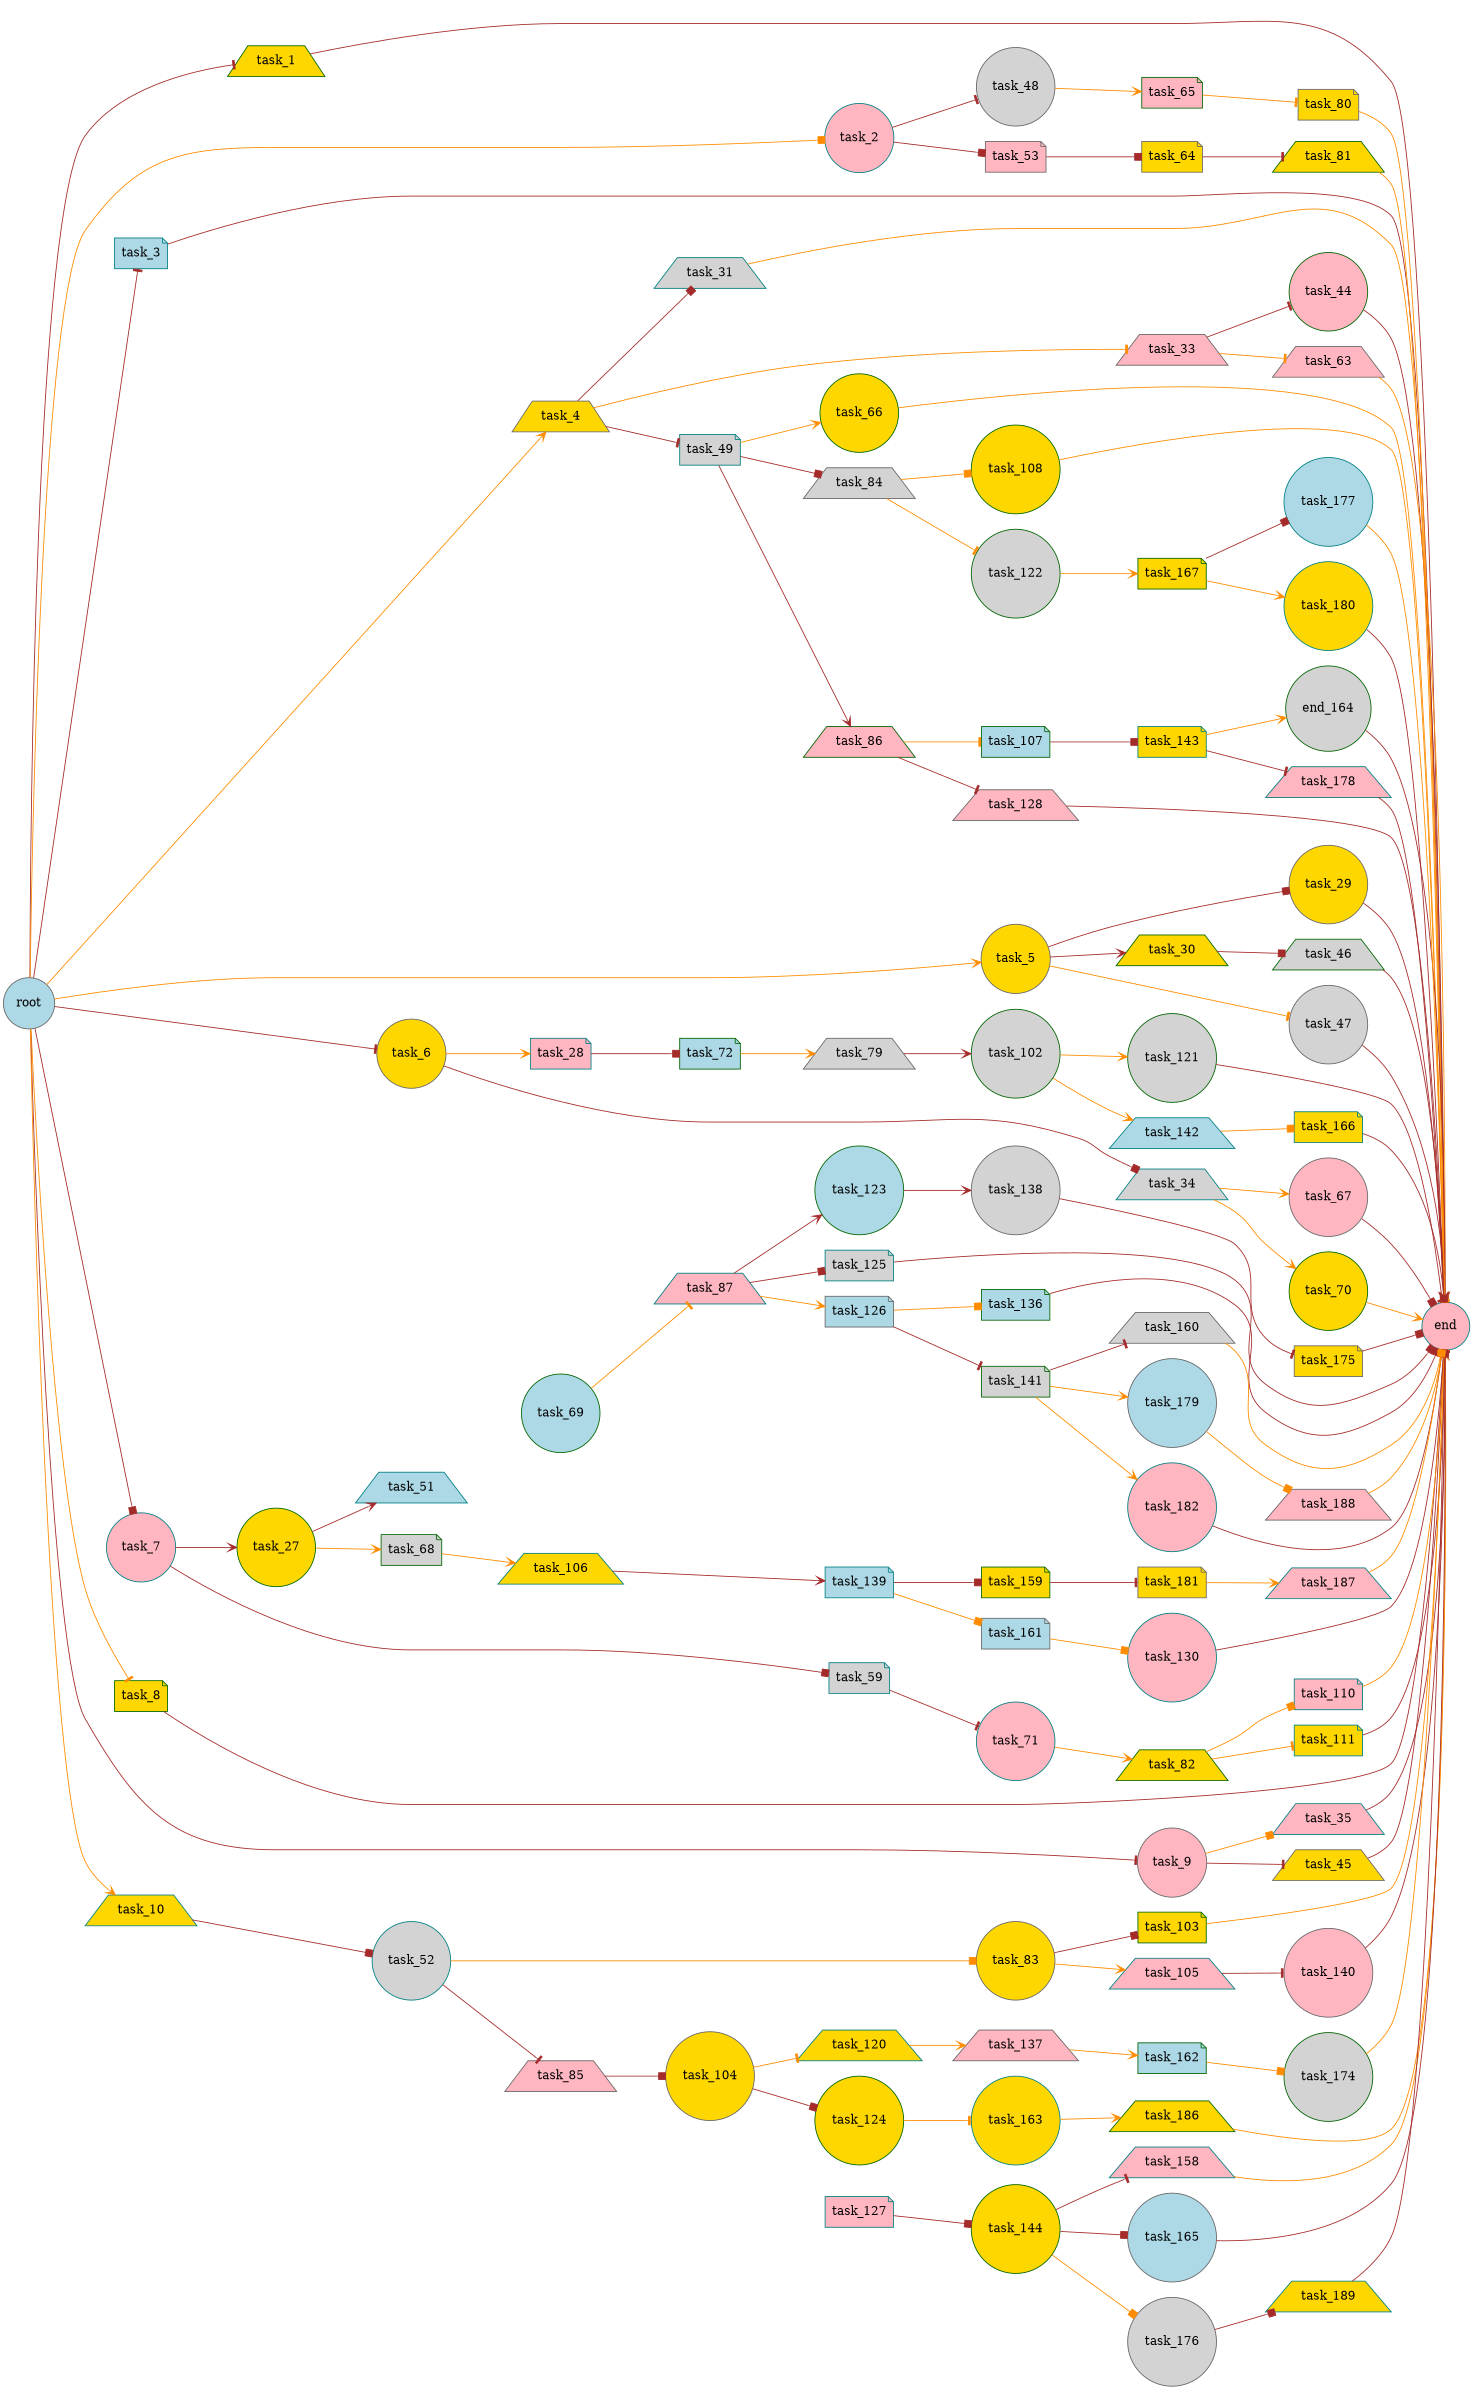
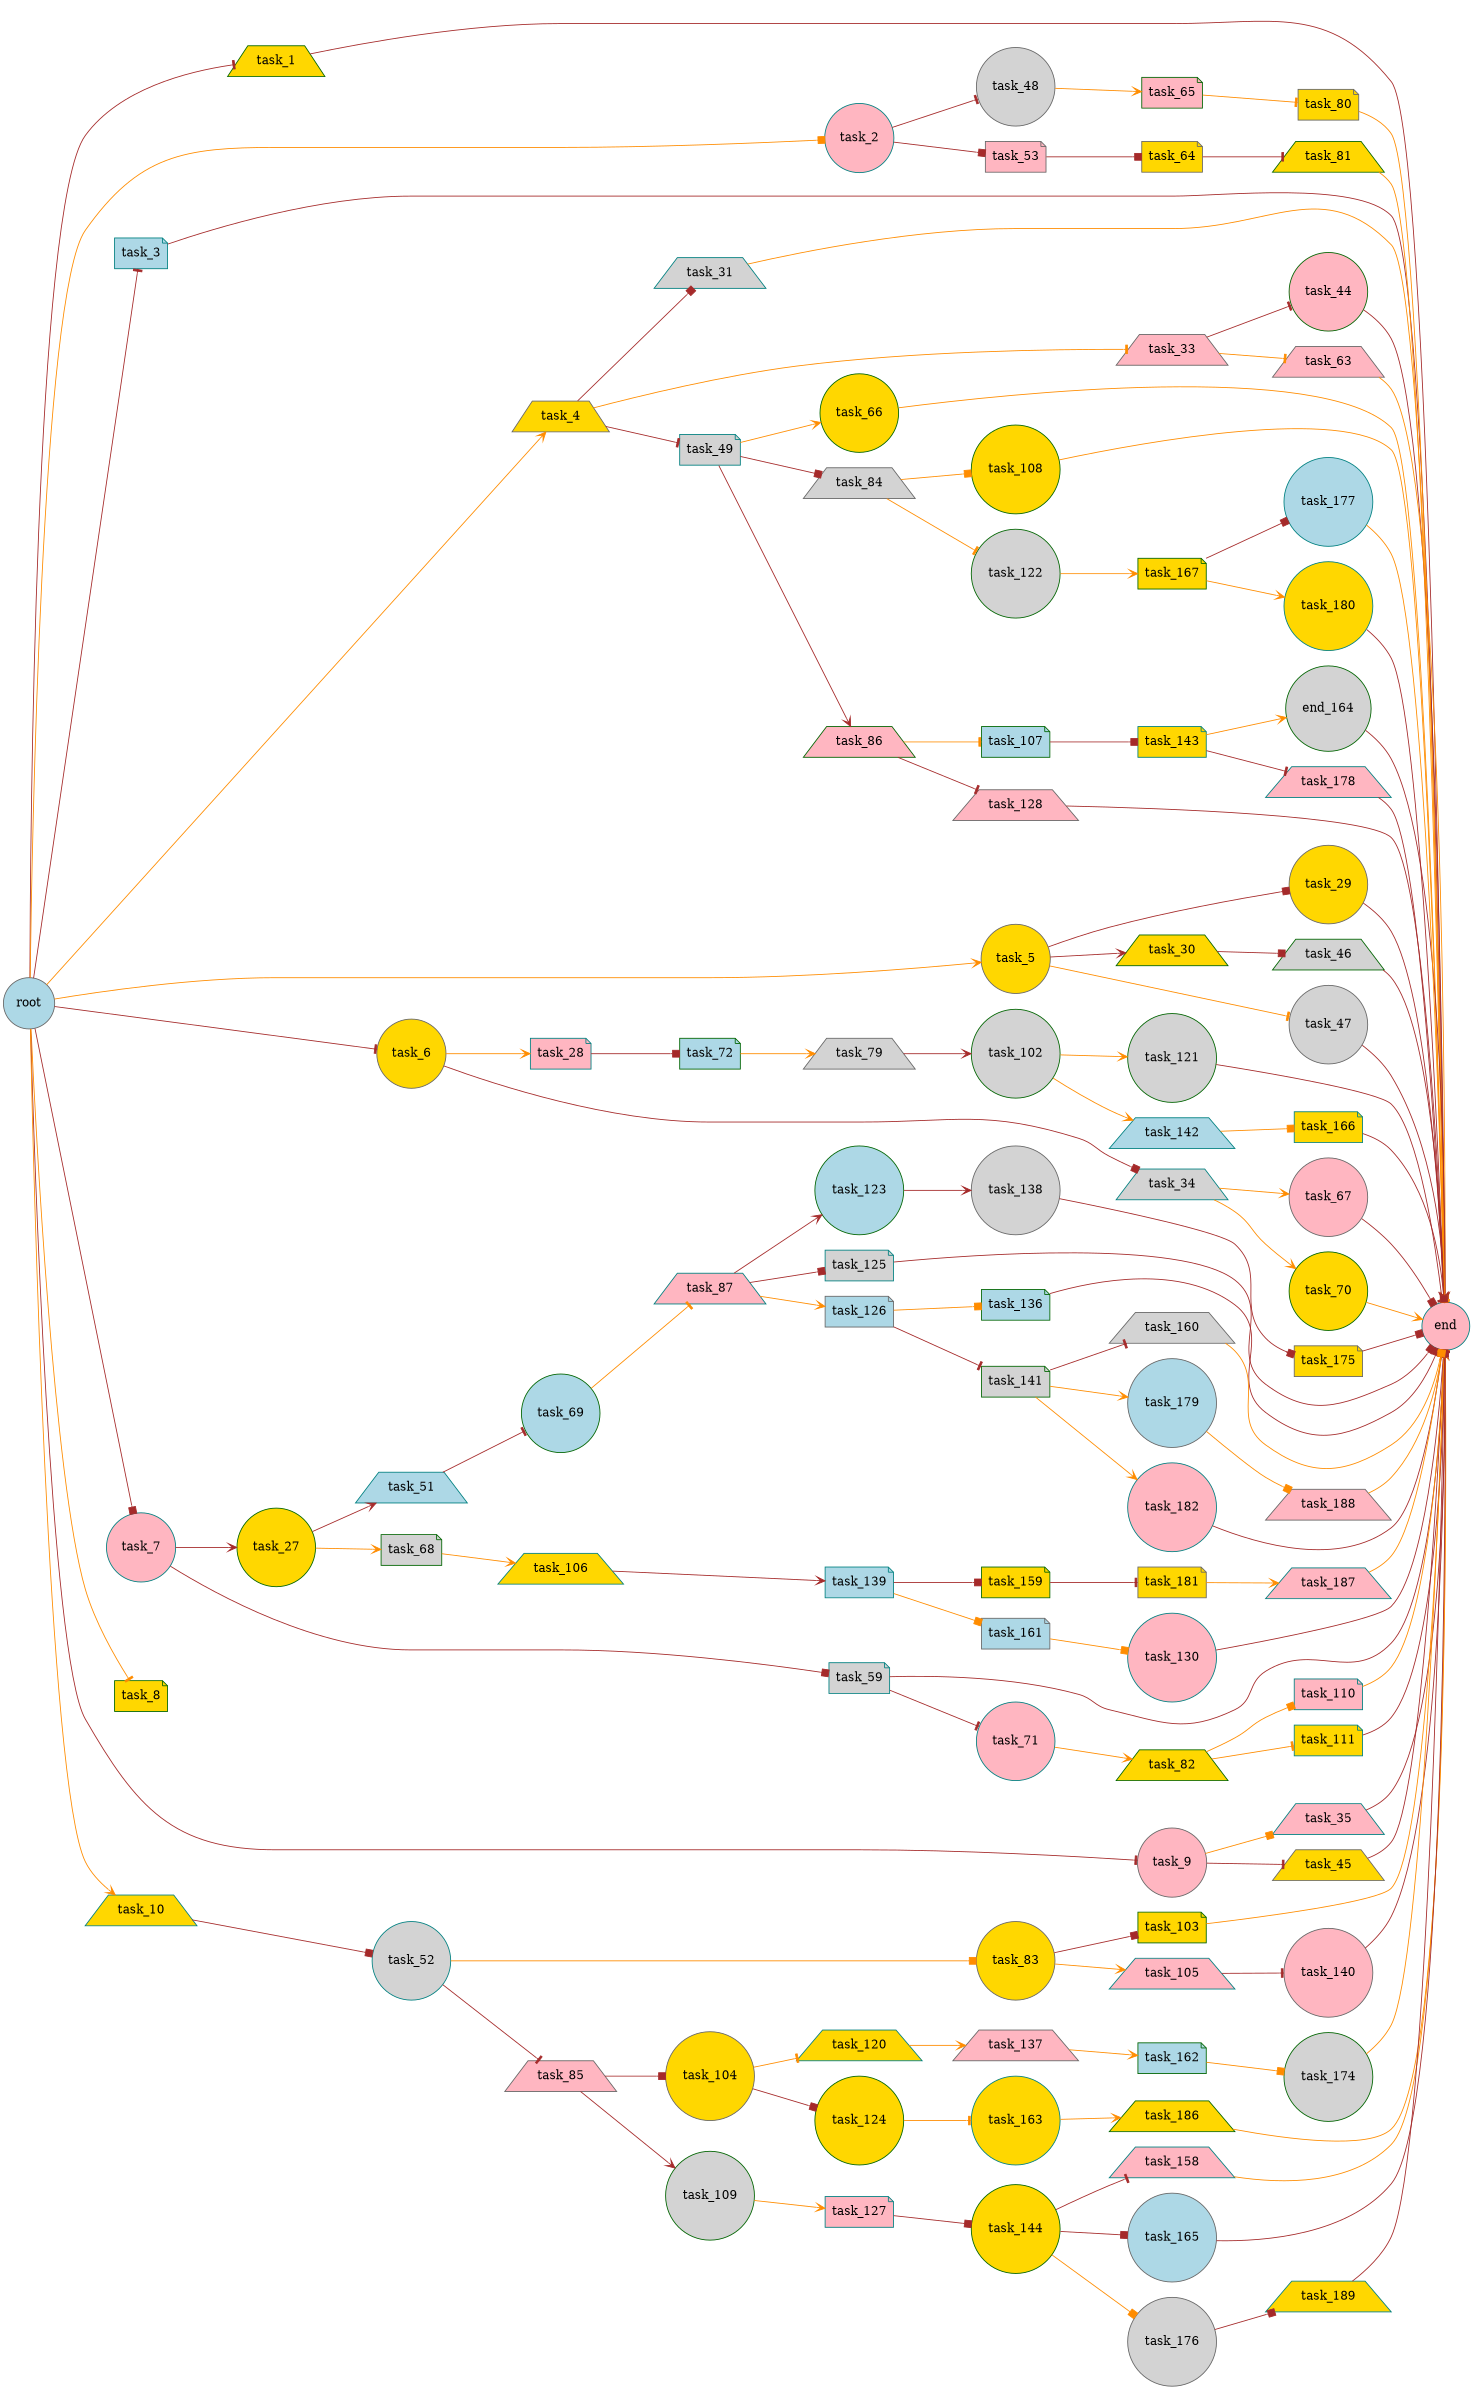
edge "task_138" -> "task_175": arrowhead tee -> box
edge "task_51" -> "task_69": added
edge "task_8" -> "end": now "task_59" -> "end"
node "task_109": added
